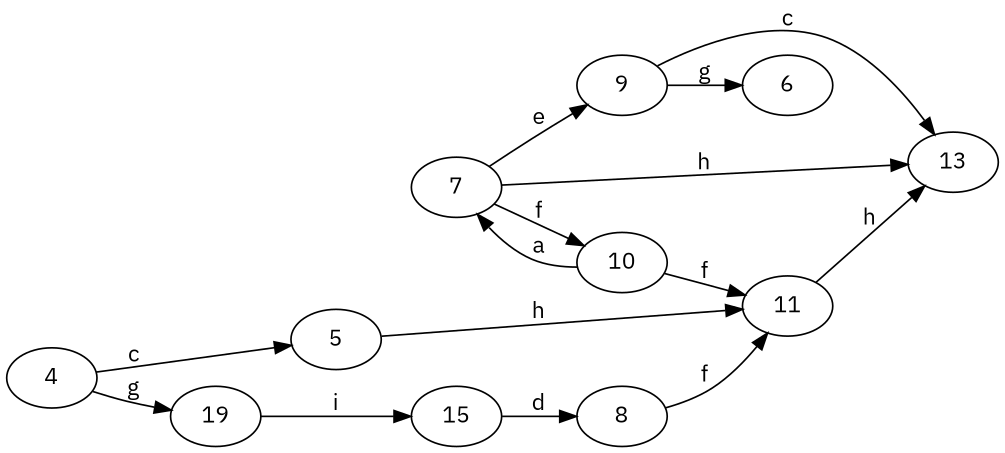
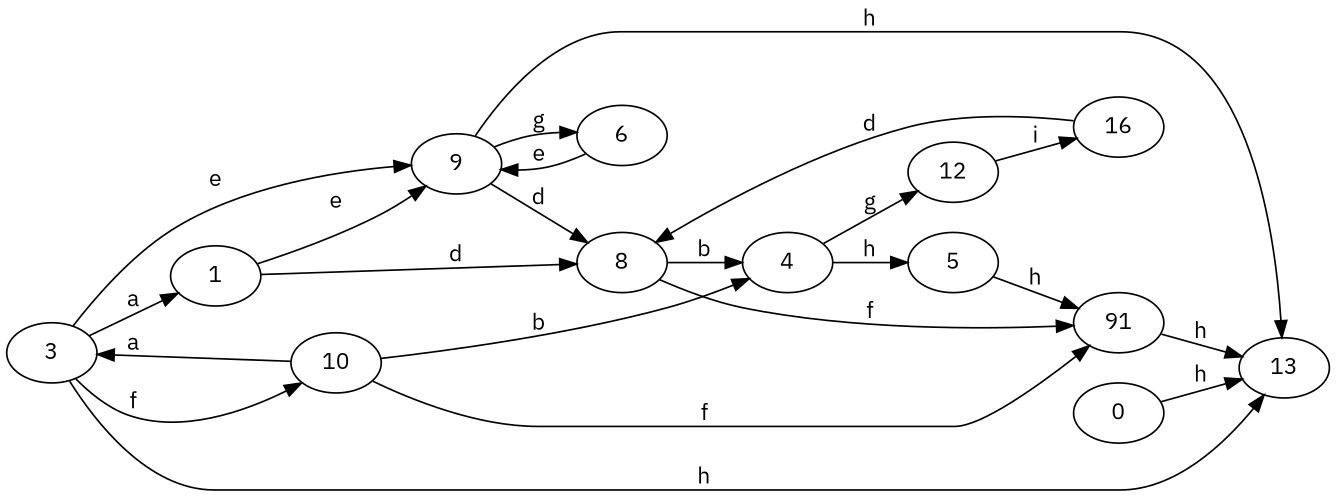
edge "9" -> "13": label "c" -> "h"
edge "6" -> "9": added, label "e"
node "7": label "7" -> "3"
edge "9" -> "8": added, label "d"
edge "8" -> "4": added, label "b"
node "1": added
node "11": label "11" -> "91"
edge "10" -> "4": added, label "b"
edge "4" -> "5": label "c" -> "h"
node "0": added
node "19": label "19" -> "12"
node "15": label "15" -> "16"
